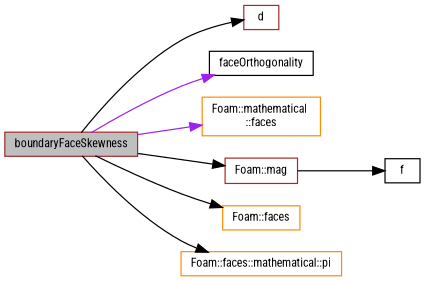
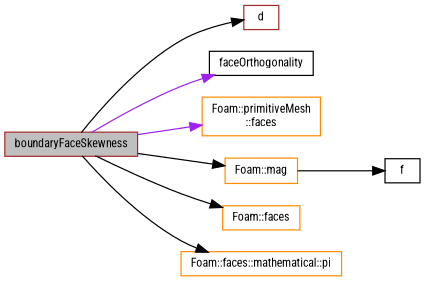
node "Foam::mathematical ::faces": label "Foam::mathematical ::faces" -> "Foam::primitiveMesh ::faces"
node "Foam::mag": color brown -> darkorange
